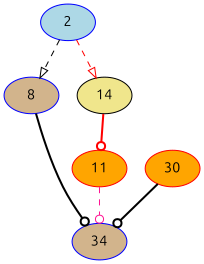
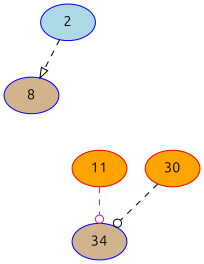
node "14": removed
edge "8" -> "34": removed
edge "30" -> "34": style bold -> dashed
